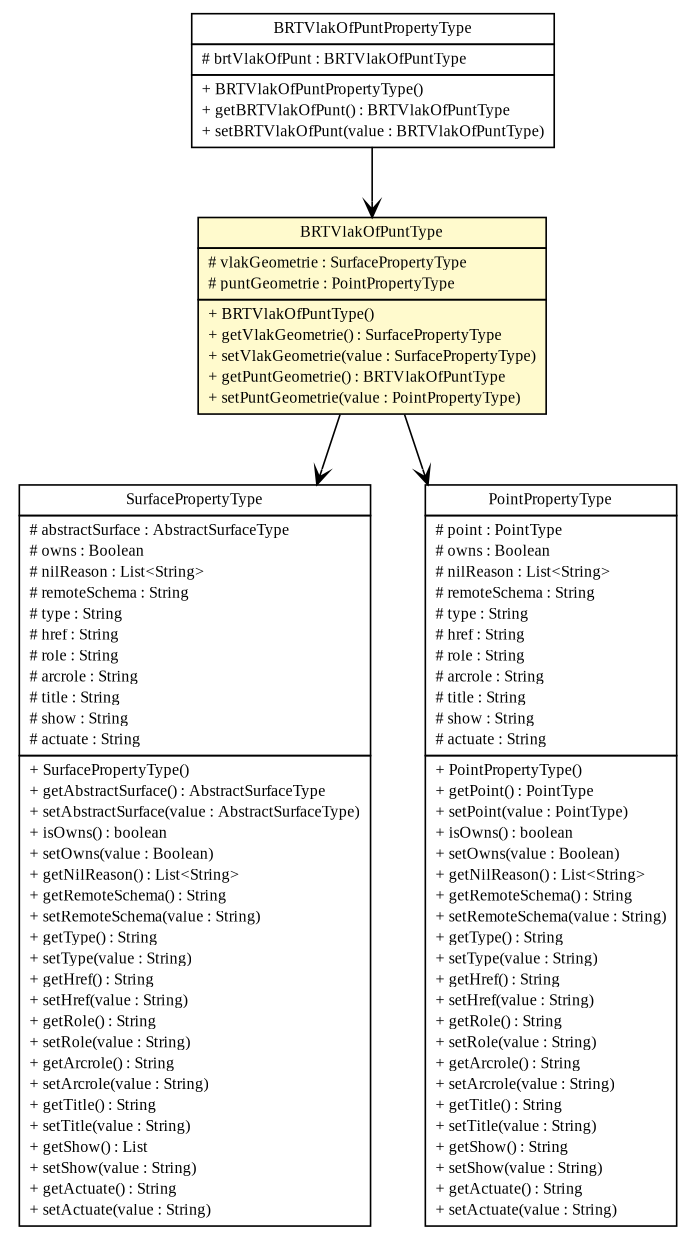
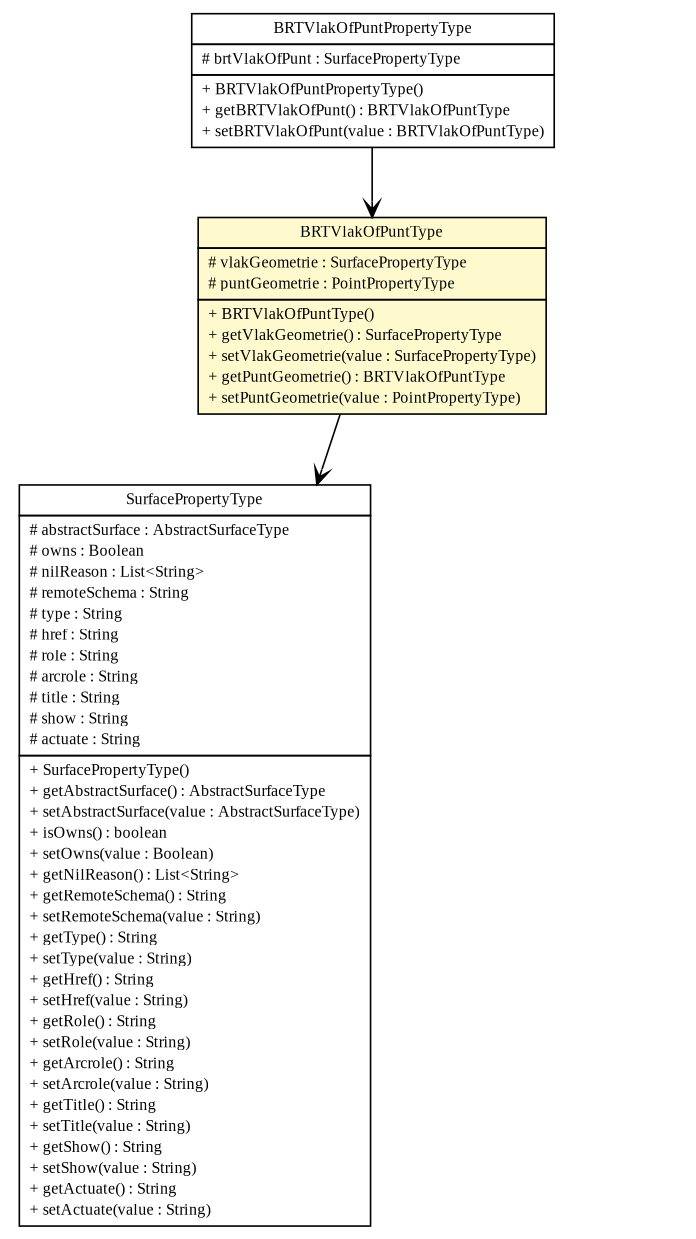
node "BRTVlakOfPuntPropertyType": text "# brtVlakOfPunt : BRTVlakOfPuntType" -> "# brtVlakOfPunt : SurfacePropertyType"
node "PointPropertyType": removed
node "SurfacePropertyType": text "+ getShow() : List" -> "+ getShow() : String"
